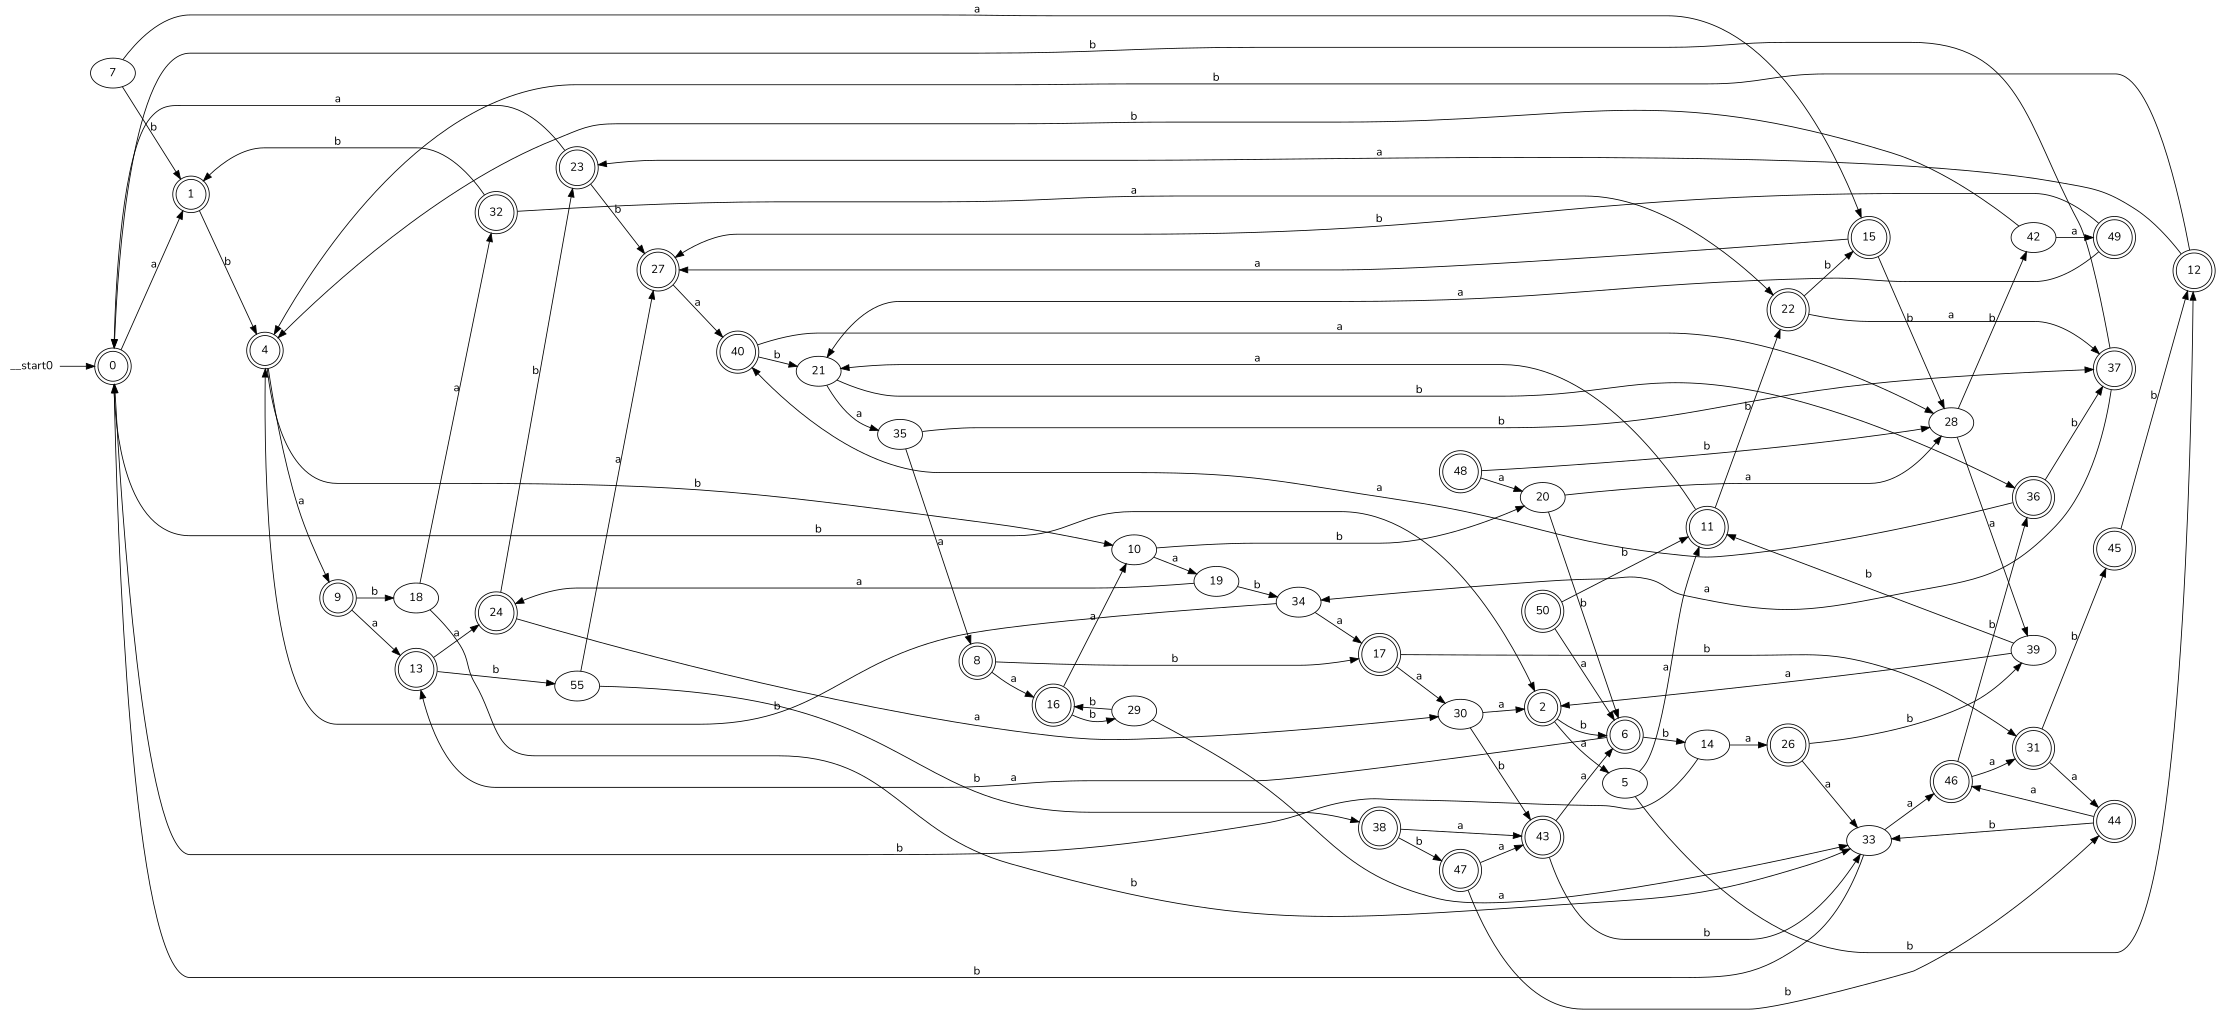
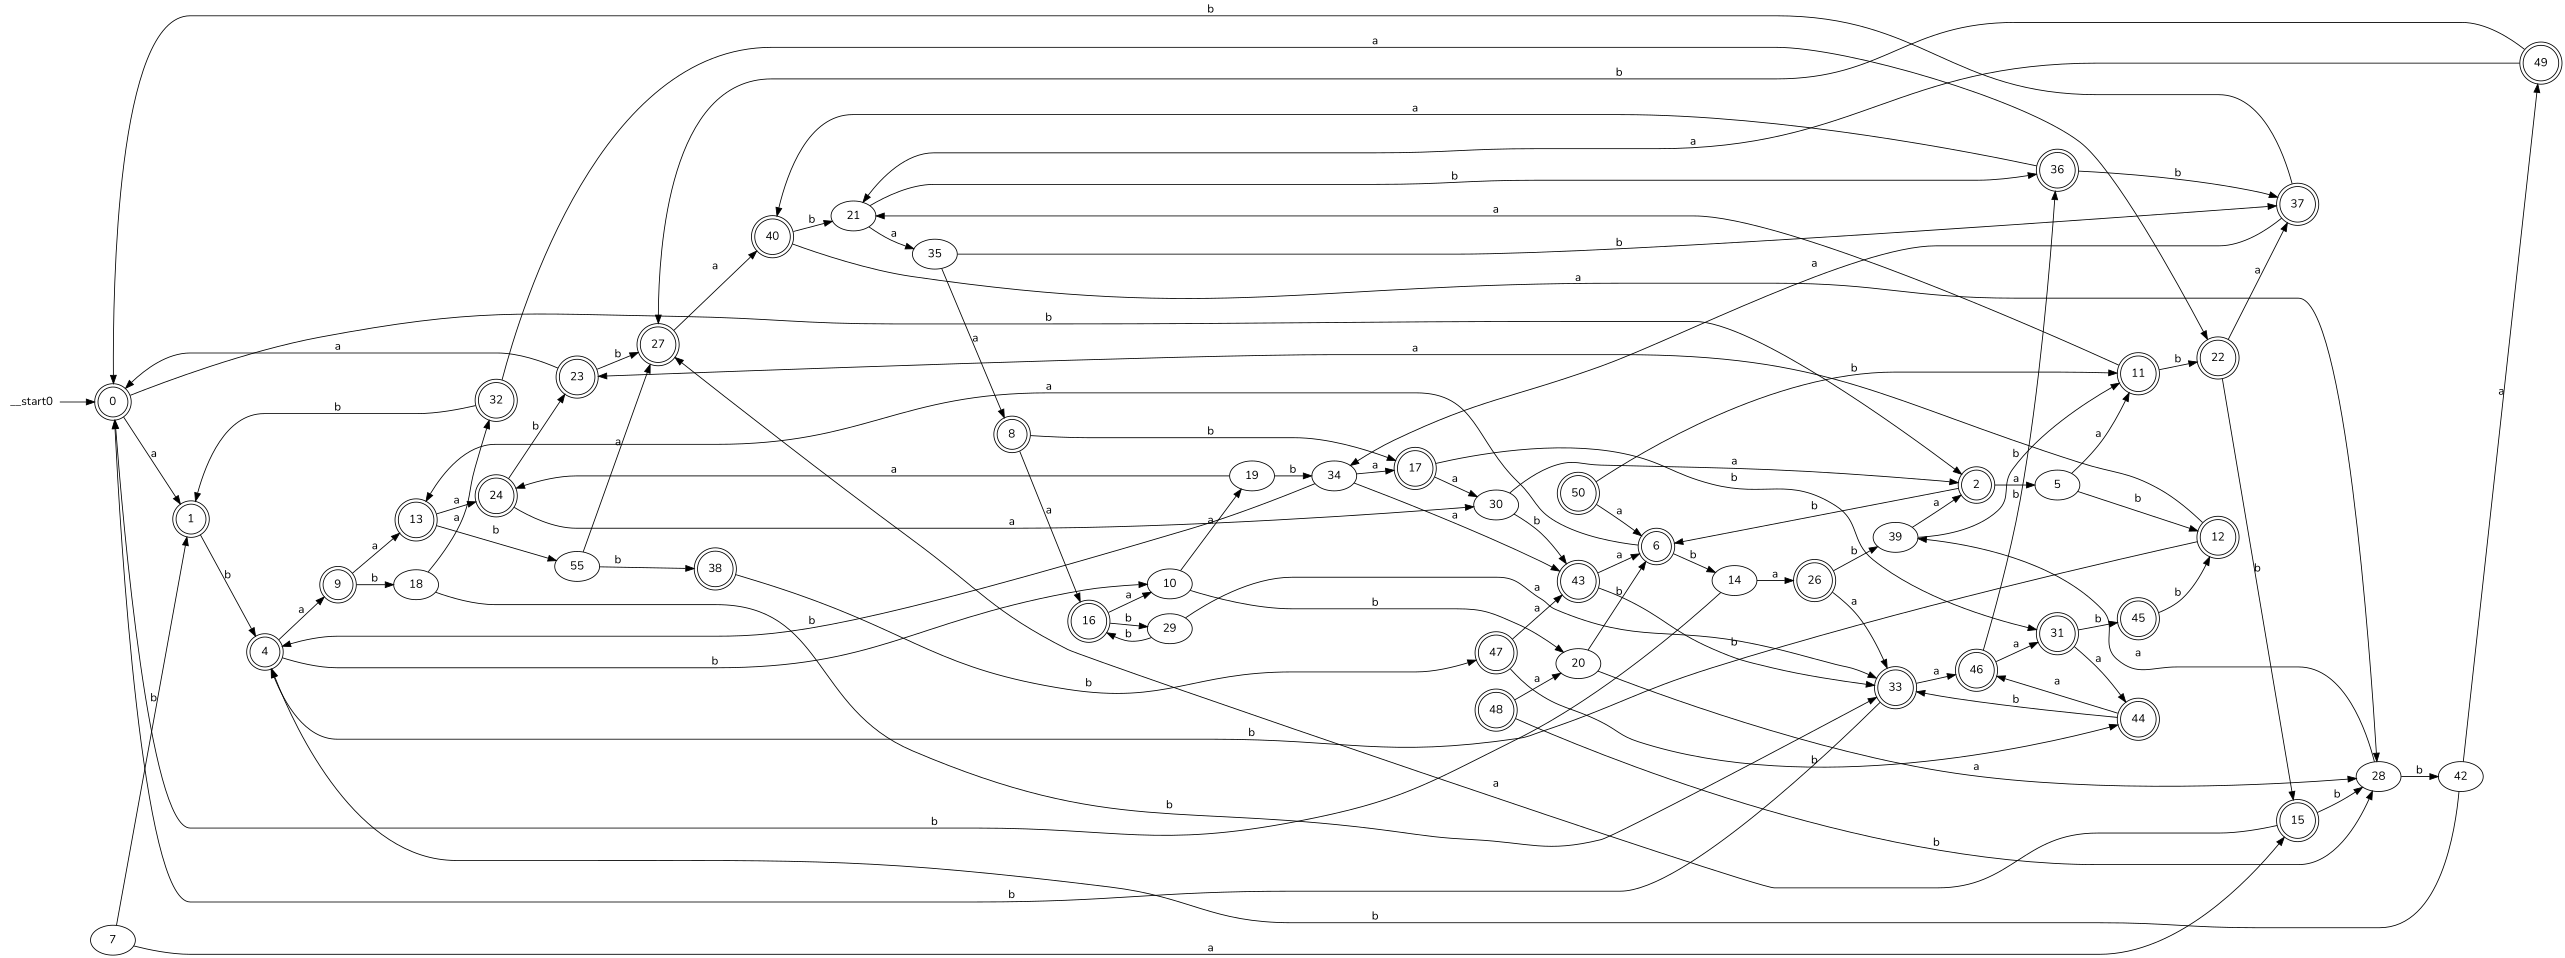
edge "38" -> "43": now "34" -> "43"
node "33": shape ellipse -> doublecircle
